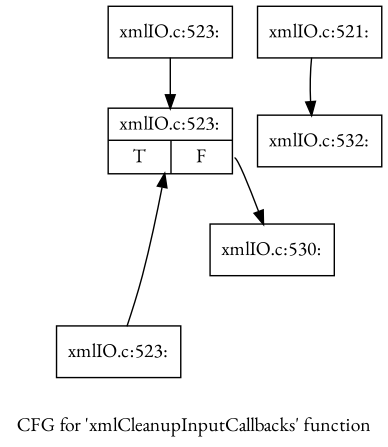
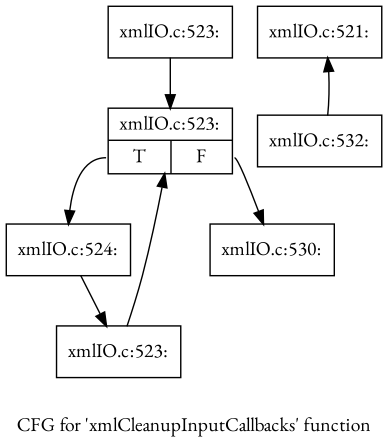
edge "xmlIO.c:521:" -> "xmlIO.c:532:": reversed
node "xmlIO.c:524:": added
